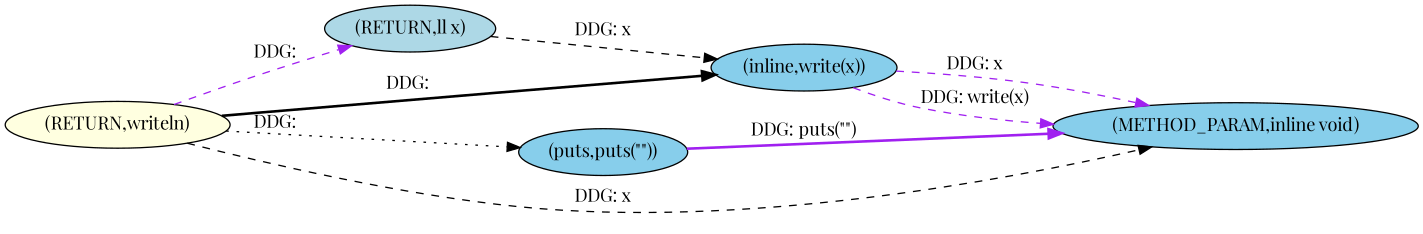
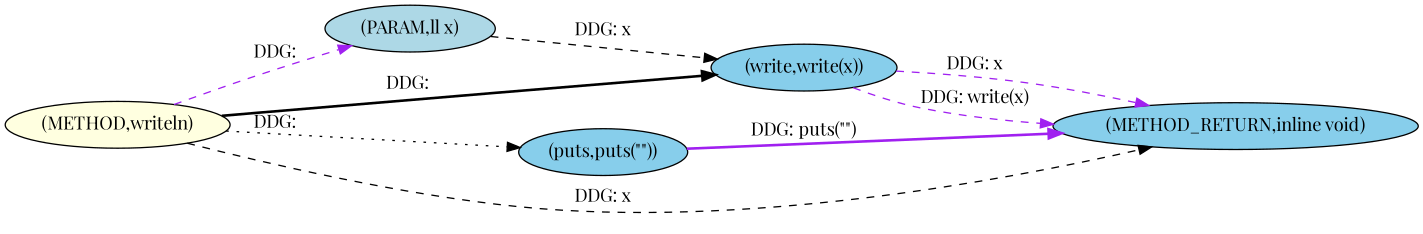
node "(RETURN,ll x)": label "(RETURN,ll x)" -> "(PARAM,ll x)"
node "(inline,write(x))": label "(inline,write(x))" -> "(write,write(x))"
node "(RETURN,writeln)": label "(RETURN,writeln)" -> "(METHOD,writeln)"
node "(METHOD_PARAM,inline void)": label "(METHOD_PARAM,inline void)" -> "(METHOD_RETURN,inline void)"
